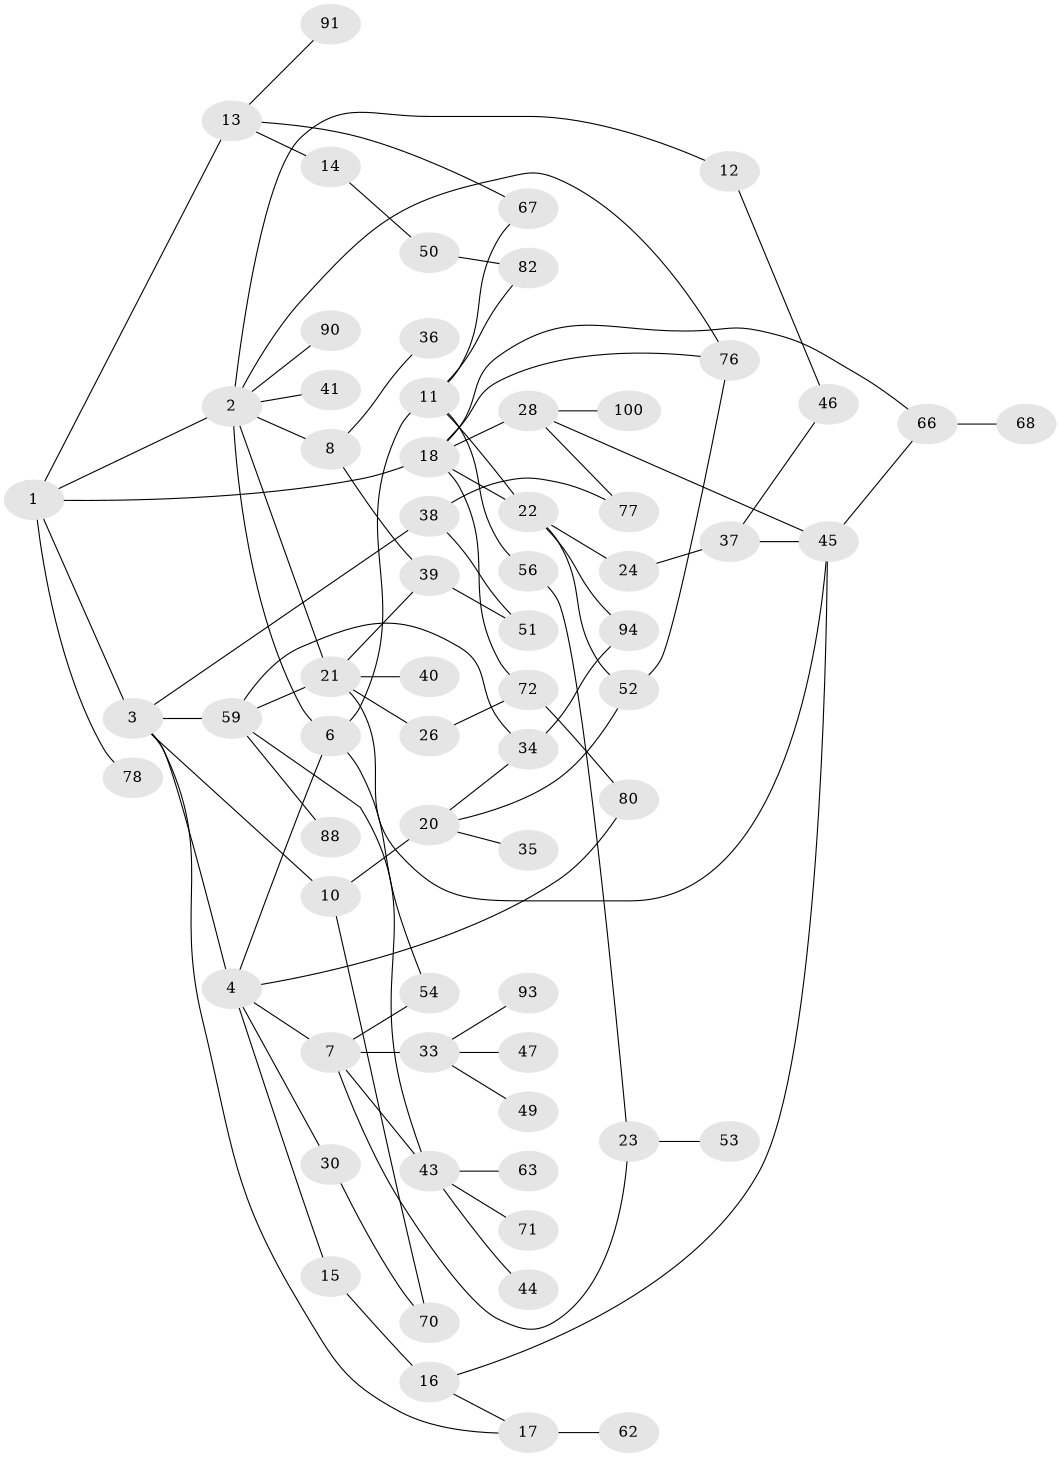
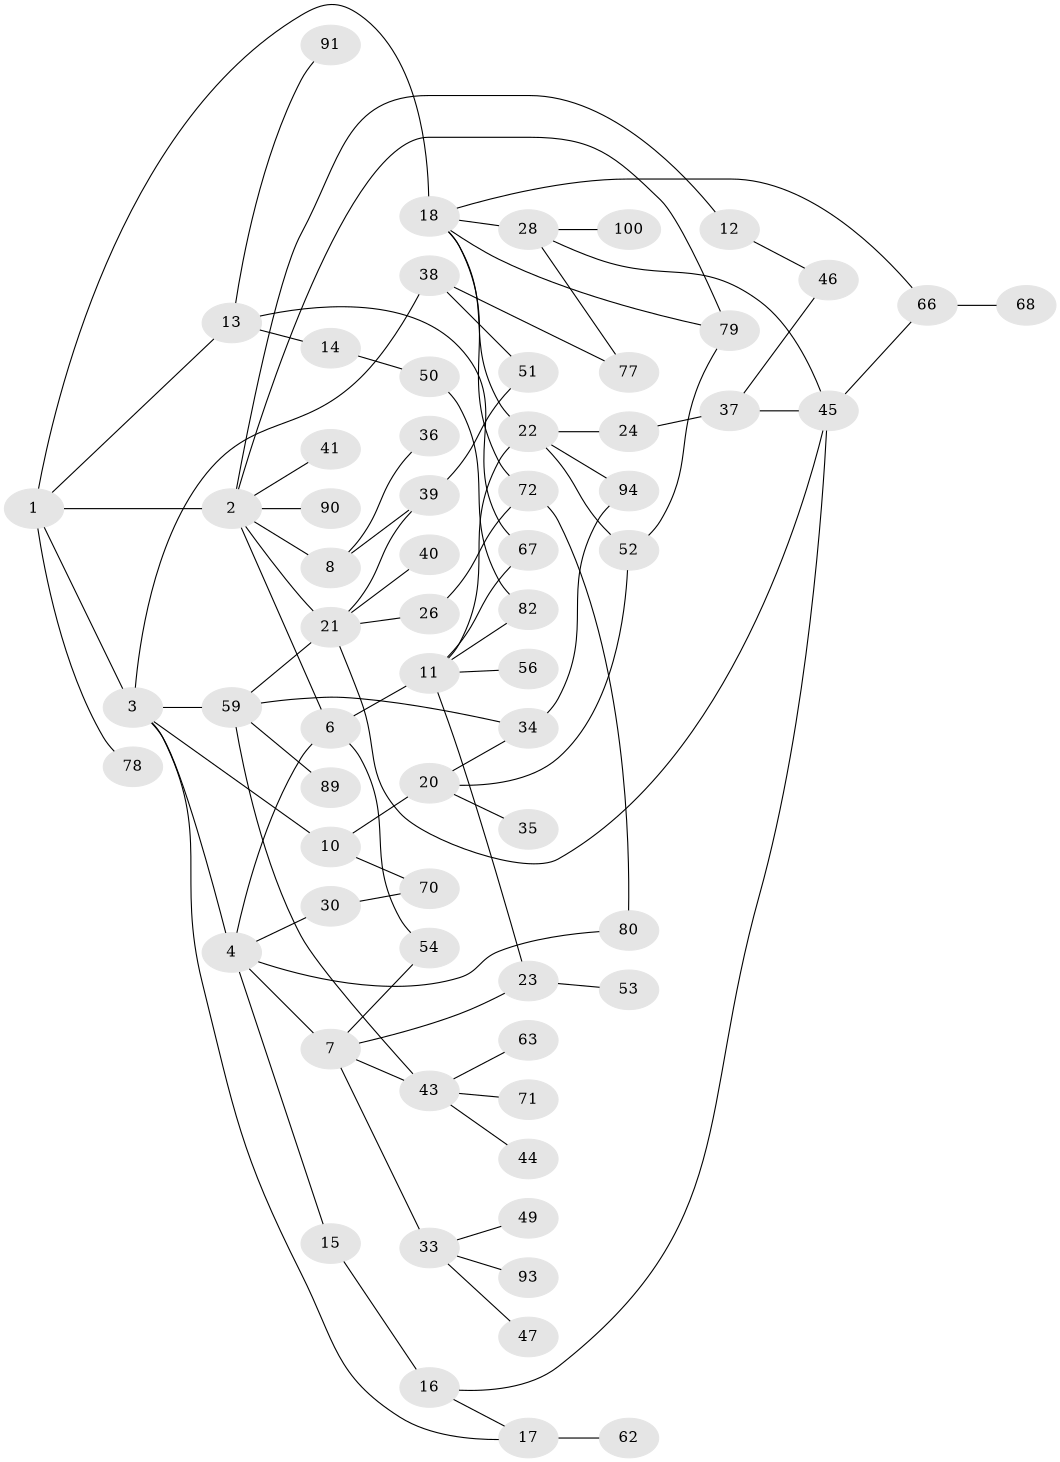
node "76": label "76" -> "79"
node "88": label "88" -> "89"
edge "56" -- "23": now "11" -- "23"
